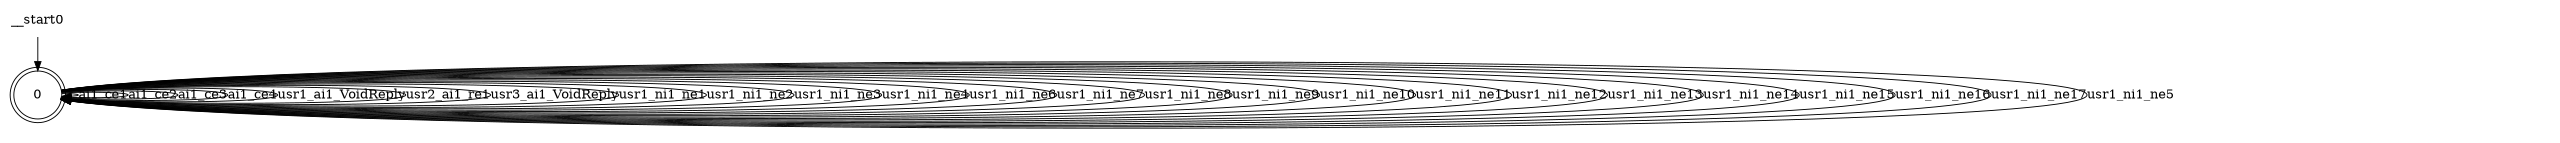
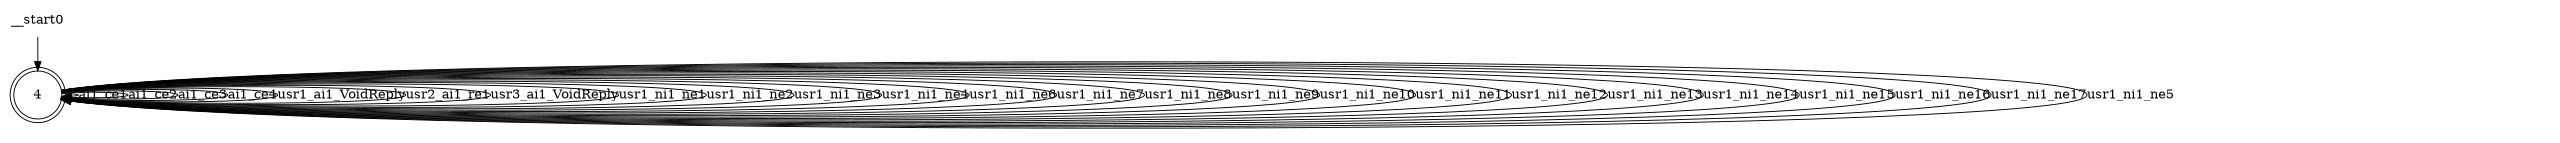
node "0": label "0" -> "4"
